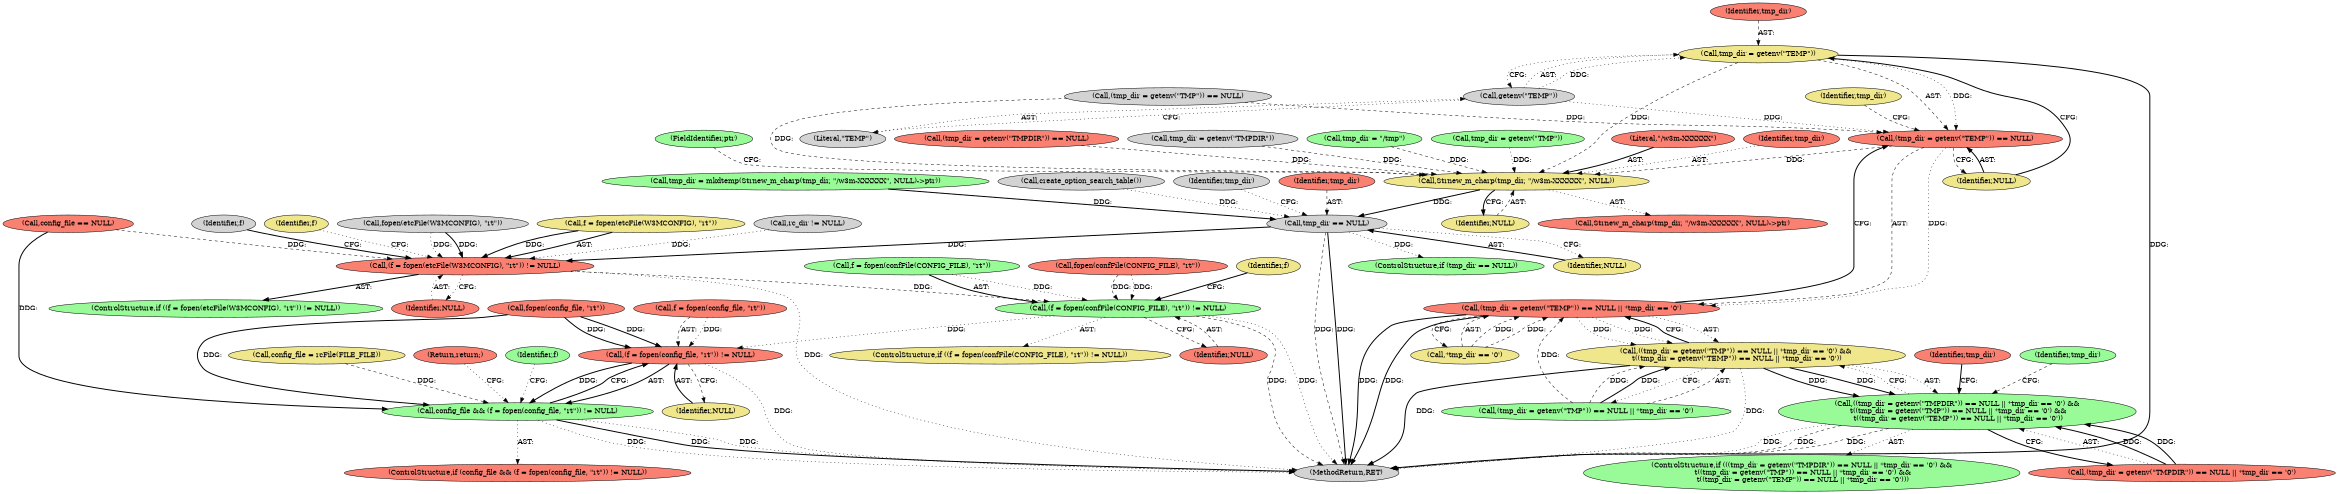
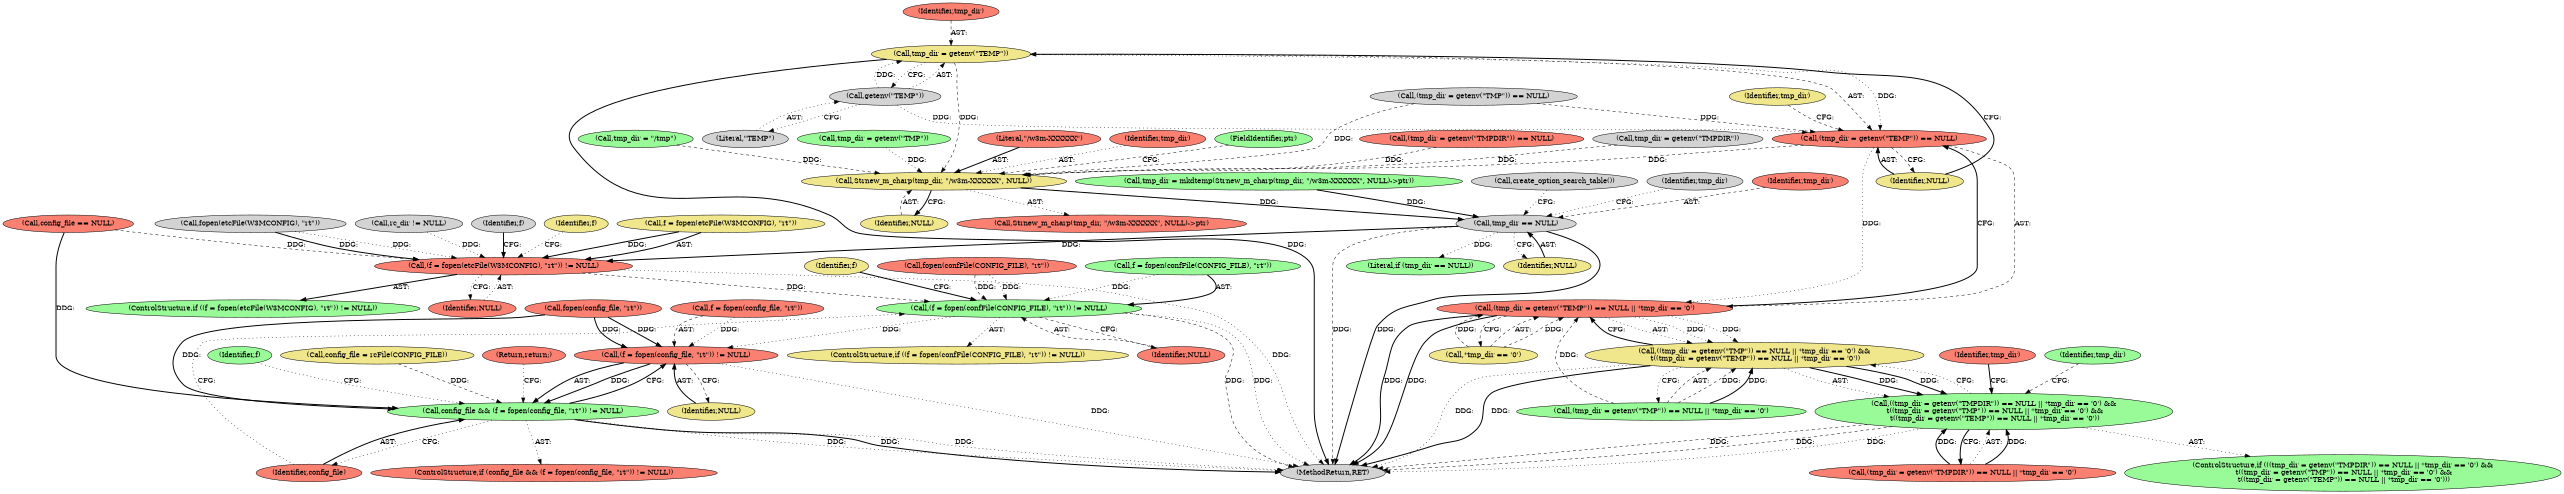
edge "(Call,create_option_search_table())" -> "(Call,tmp_dir == NULL)": label "DDG: " -> "CFG: "
node "(ControlStructure,if (tmp_dir == NULL))": label "(ControlStructure,if (tmp_dir == NULL))" -> "(Literal,if (tmp_dir == NULL))"
node "(Call,config_file = rcFile(FILE_FILE))": label "(Call,config_file = rcFile(FILE_FILE))" -> "(Call,config_file = rcFile(CONFIG_FILE))"
node "(Identifier,config_file)": added
